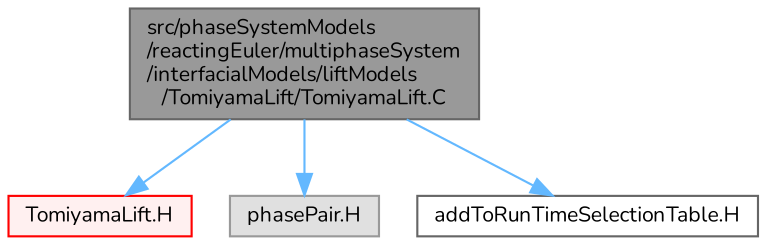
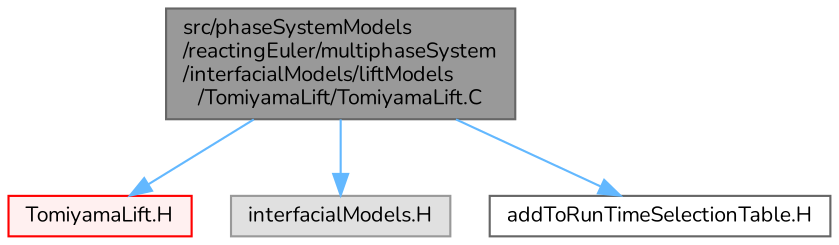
node "phasePair.H": label "phasePair.H" -> "interfacialModels.H"
